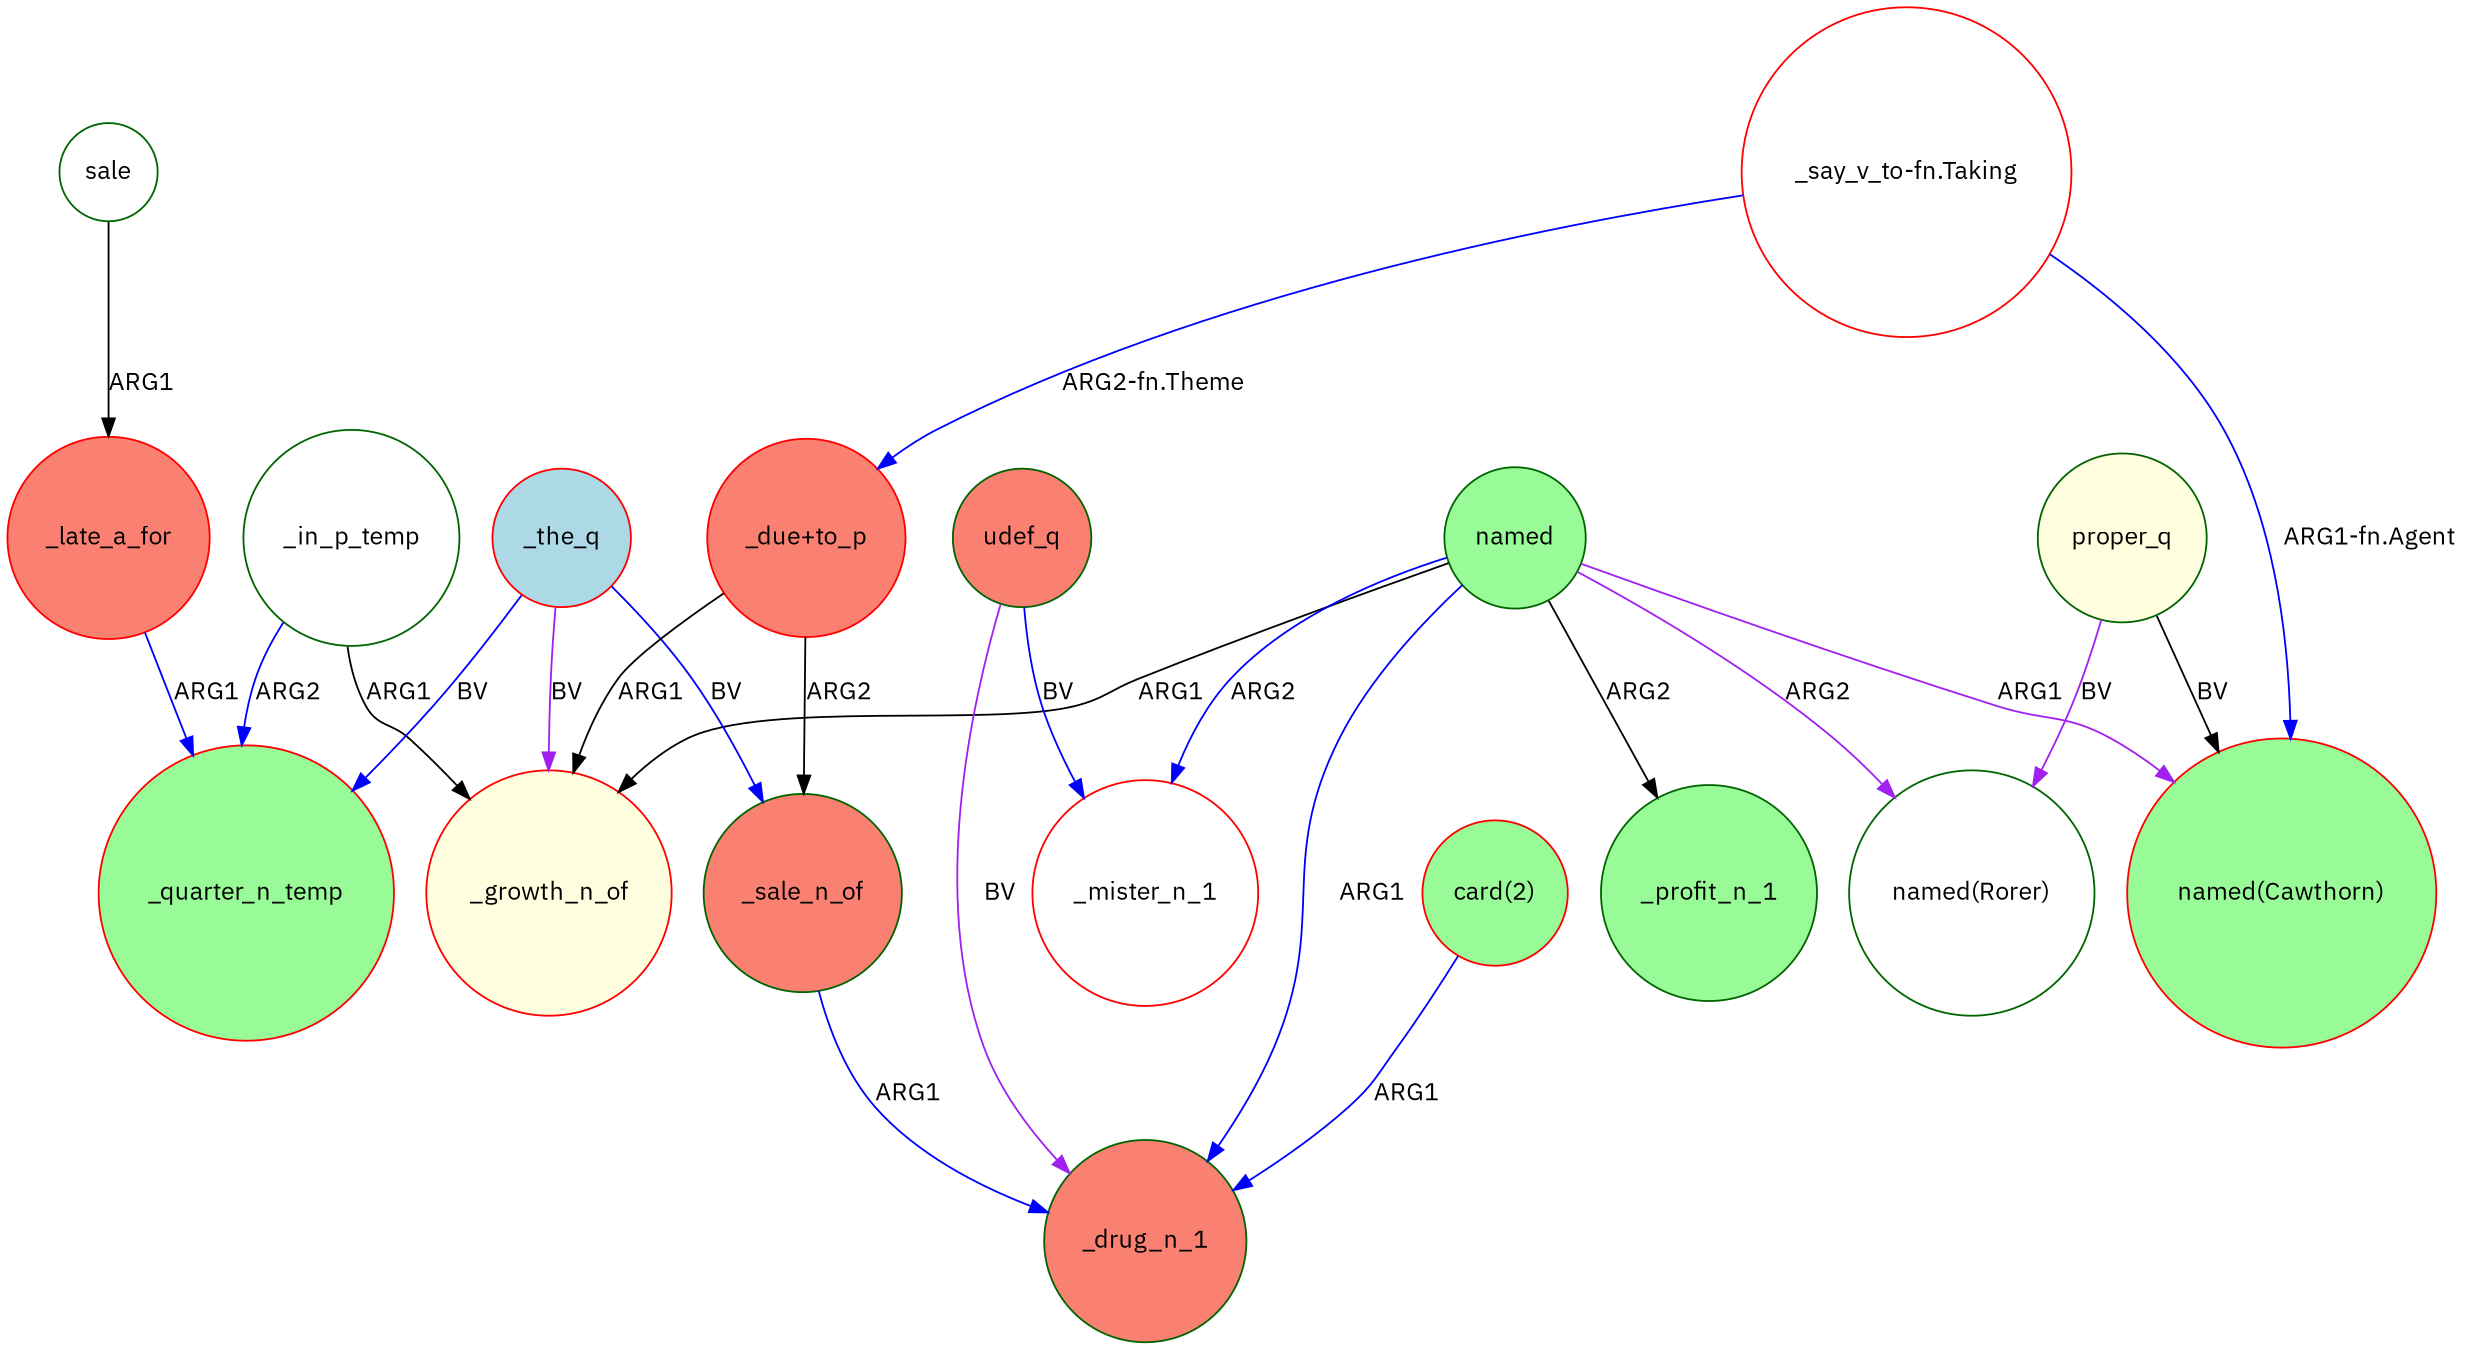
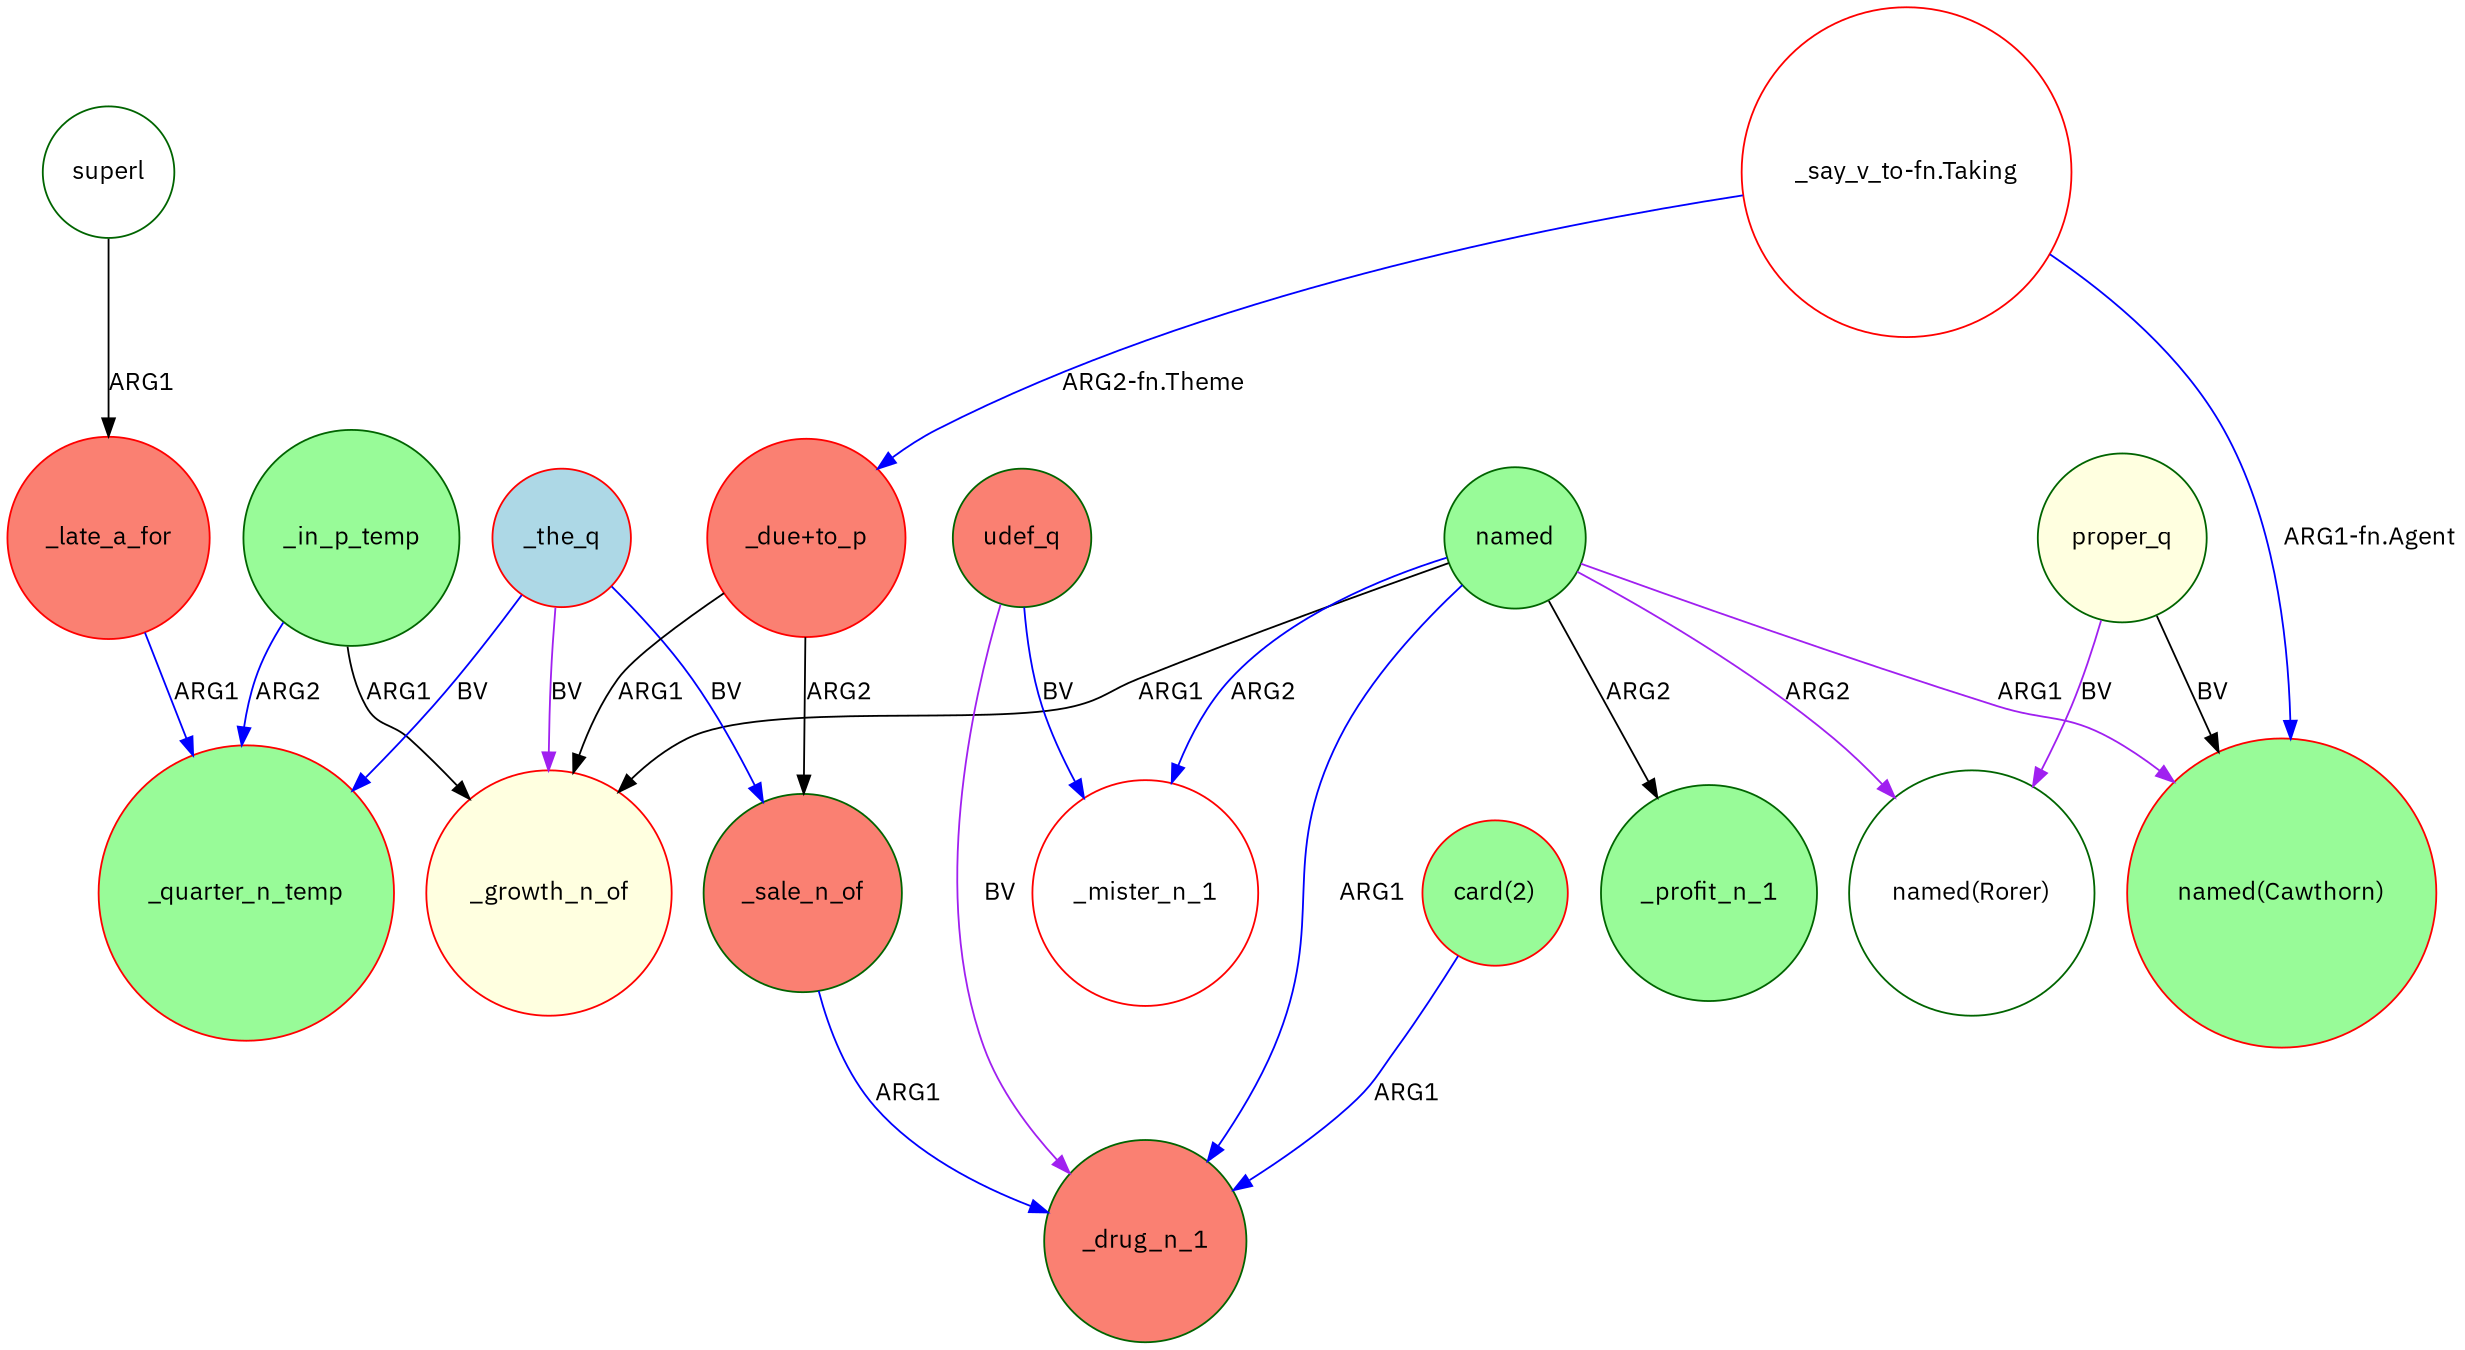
node "sale": label "sale" -> "superl"
node "_in_p_temp": fillcolor white -> palegreen
